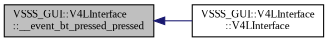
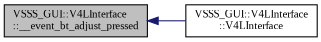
node "VSSS_GUI::V4LInterface ::__event_bt_pressed_pressed": label "VSSS_GUI::V4LInterface ::__event_bt_pressed_pressed" -> "VSSS_GUI::V4LInterface ::__event_bt_adjust_pressed"
